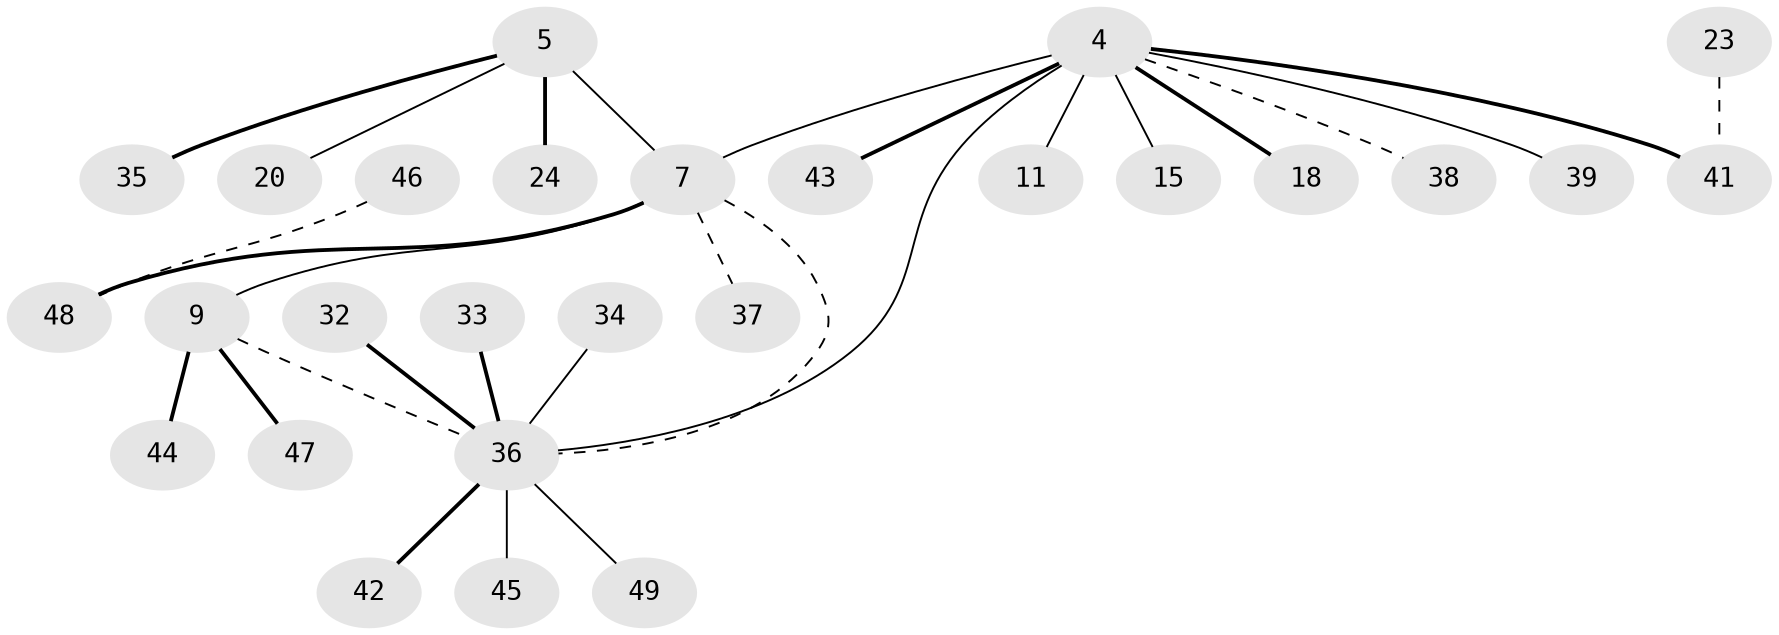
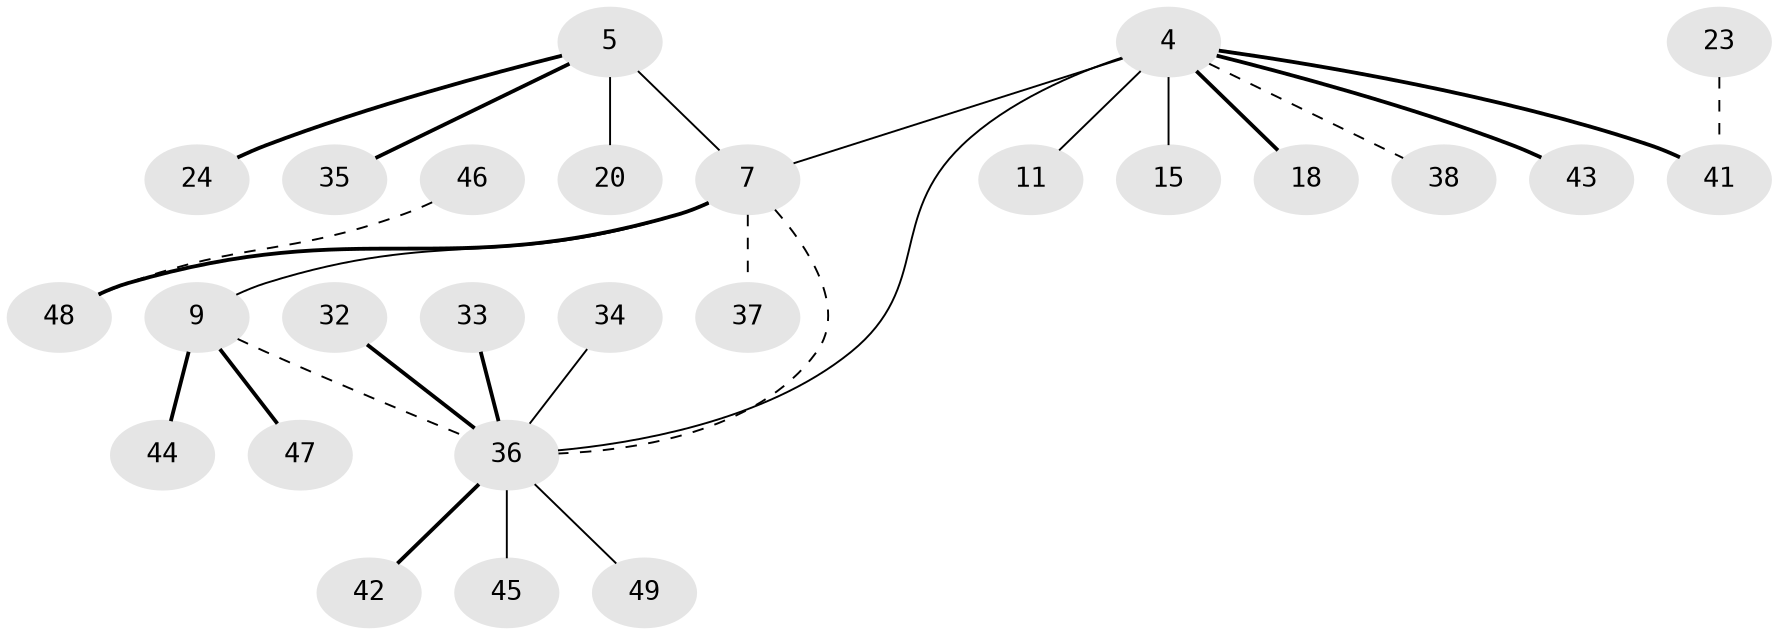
node "39": removed
